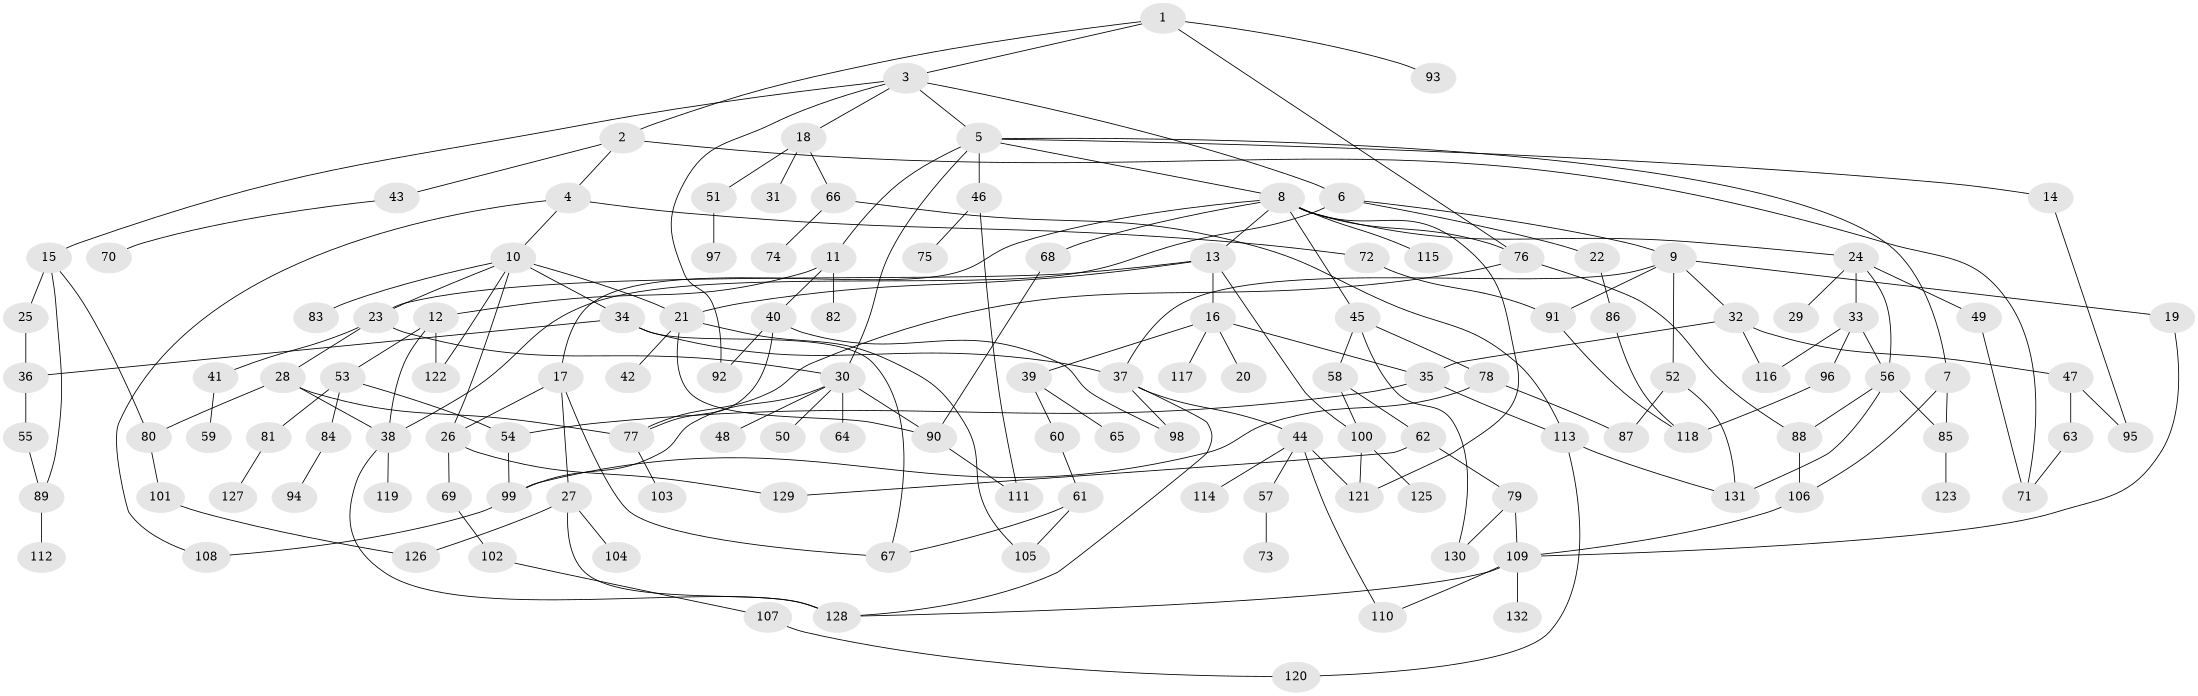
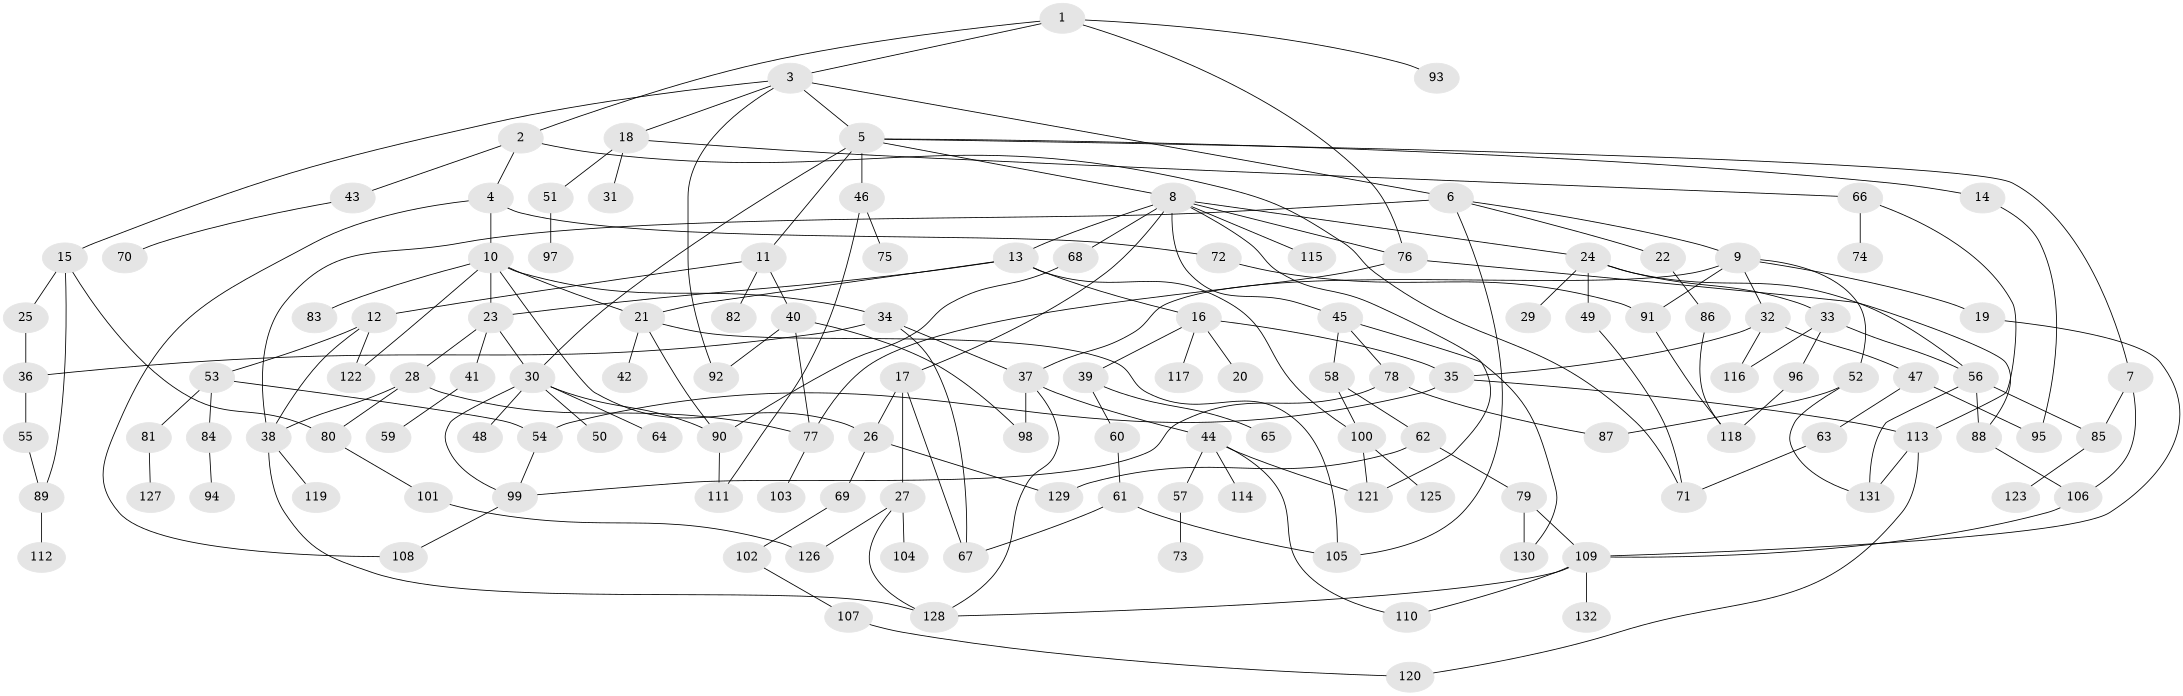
edge "6" -- "105": added
